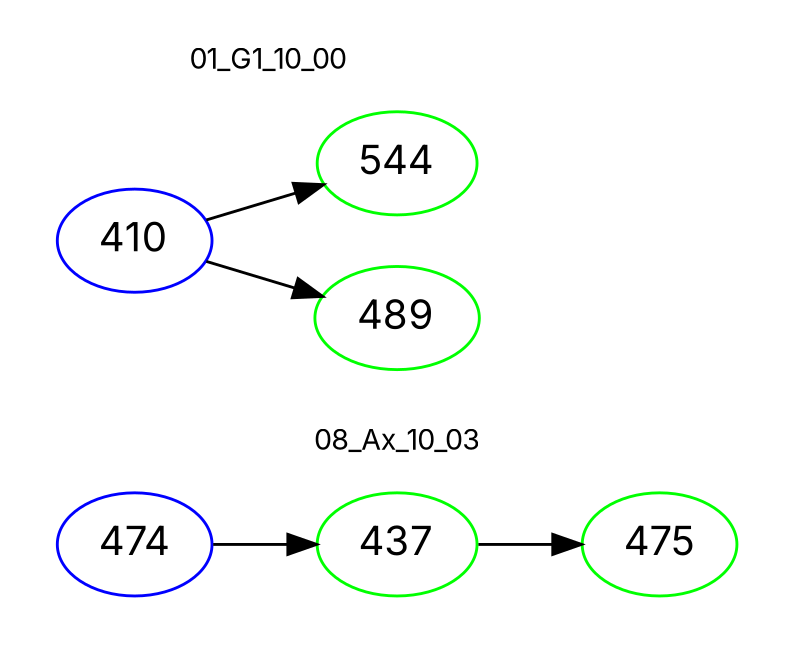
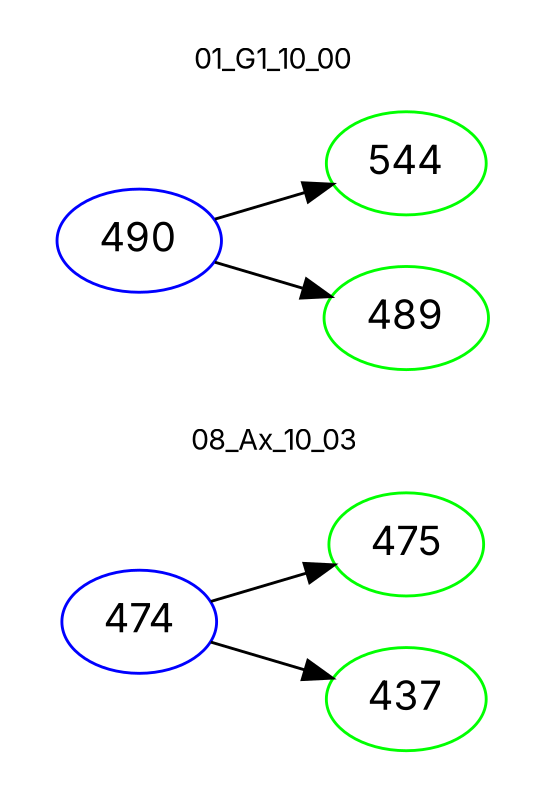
node "410": label "410" -> "490"
edge "437" -> "475": now "474" -> "475"
